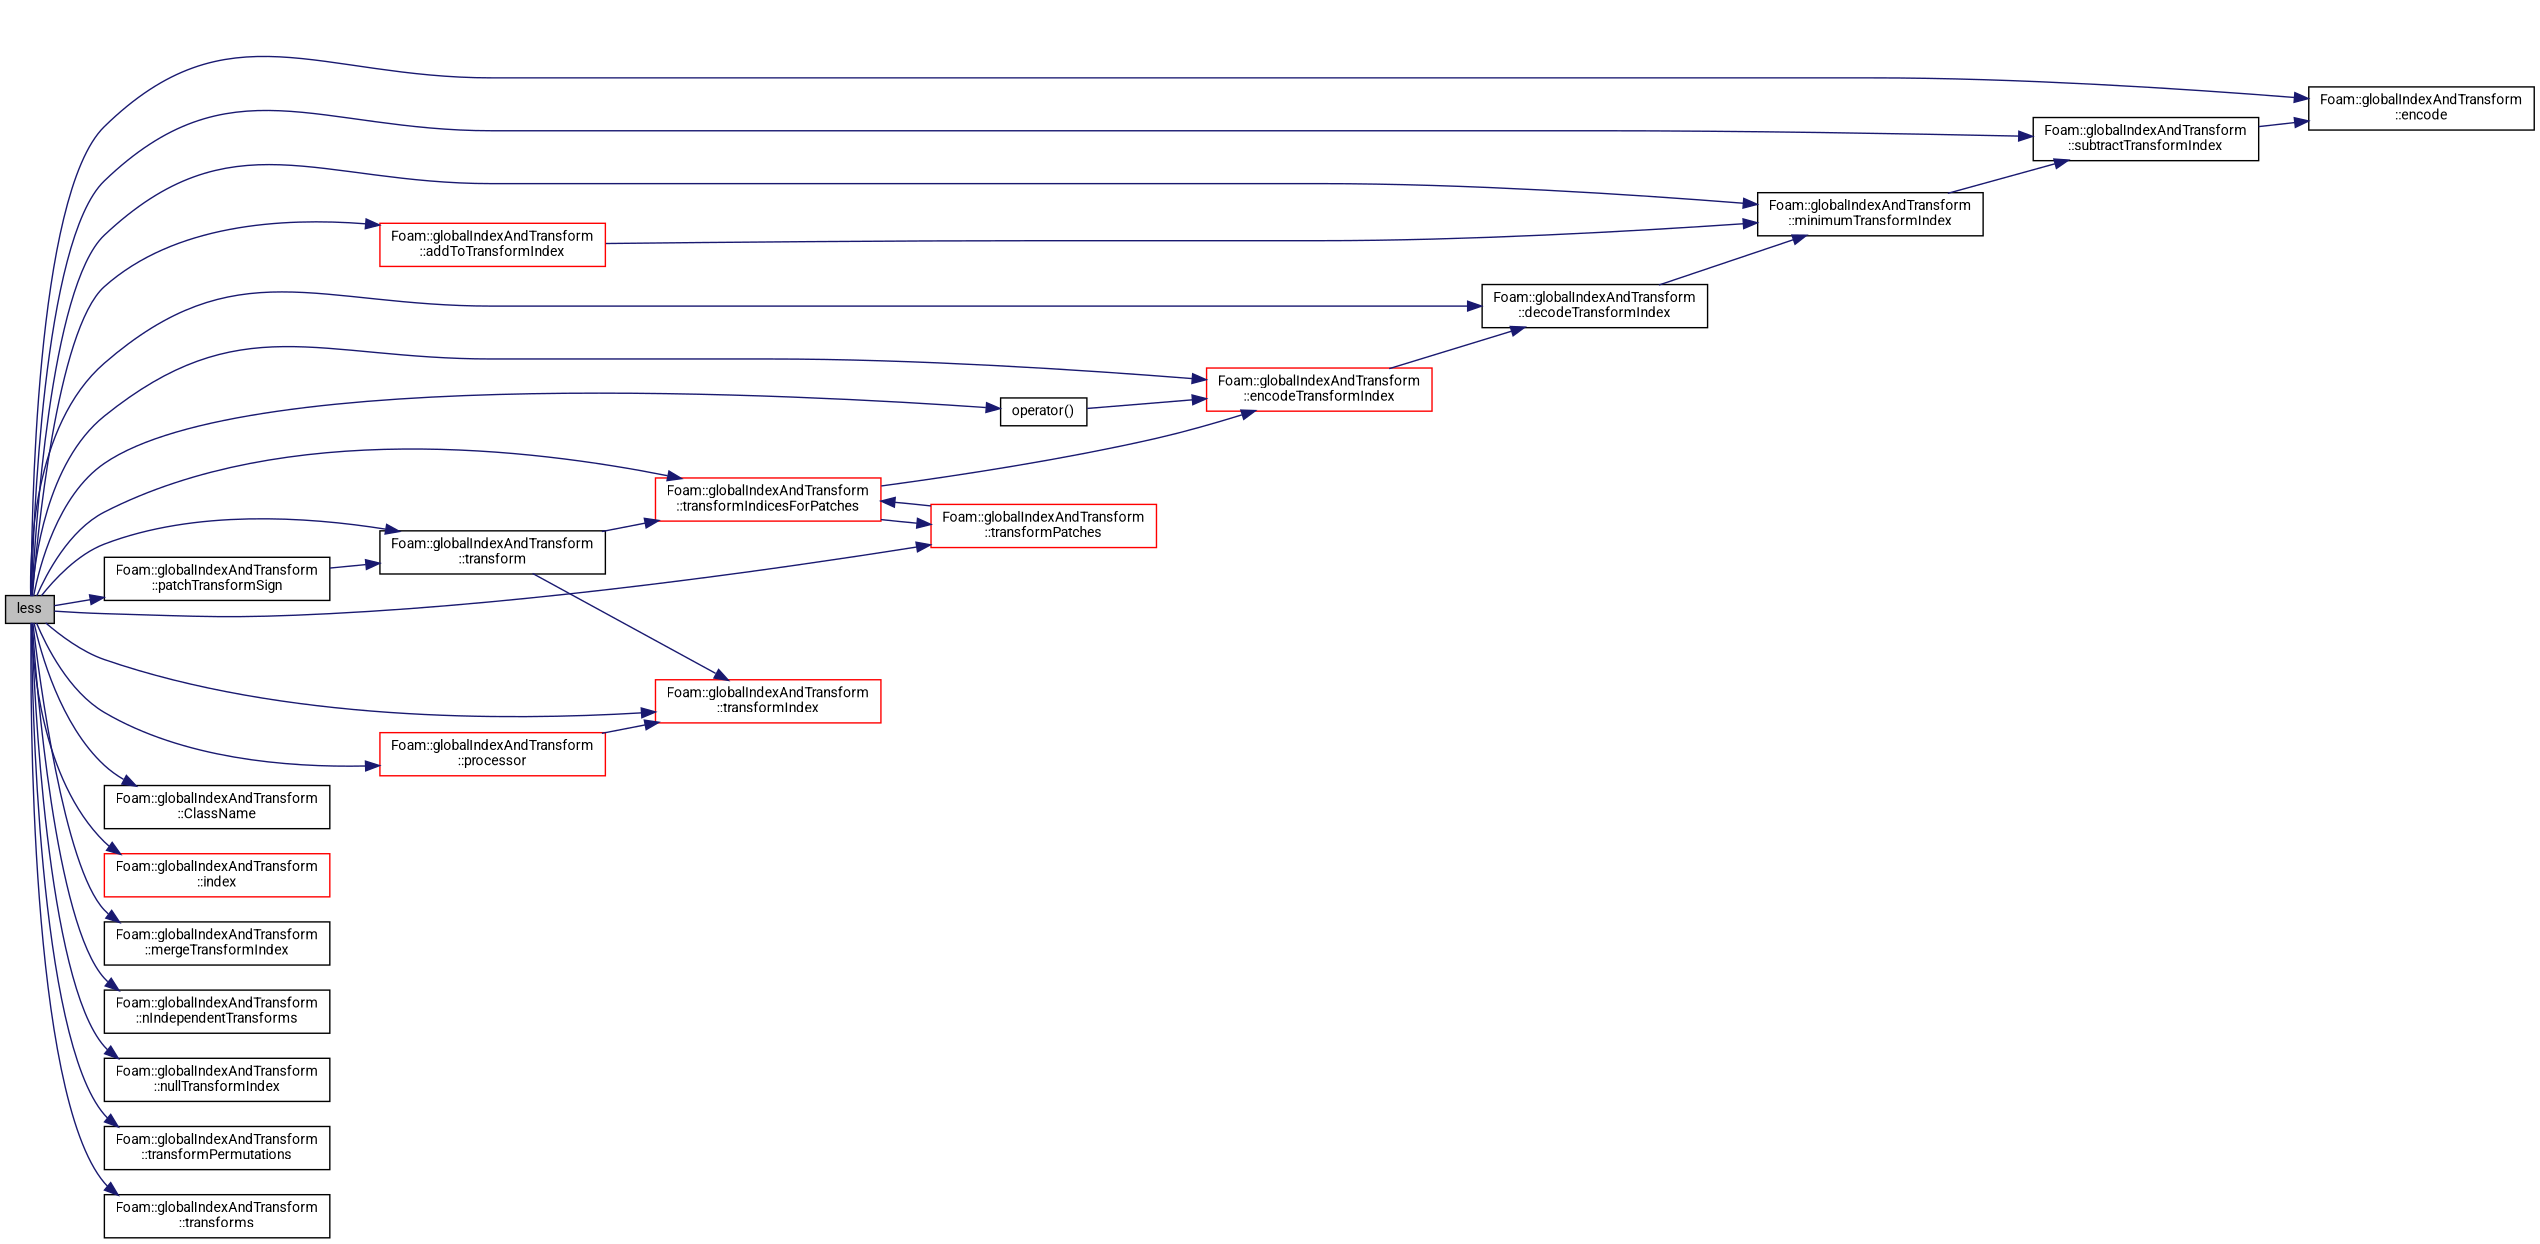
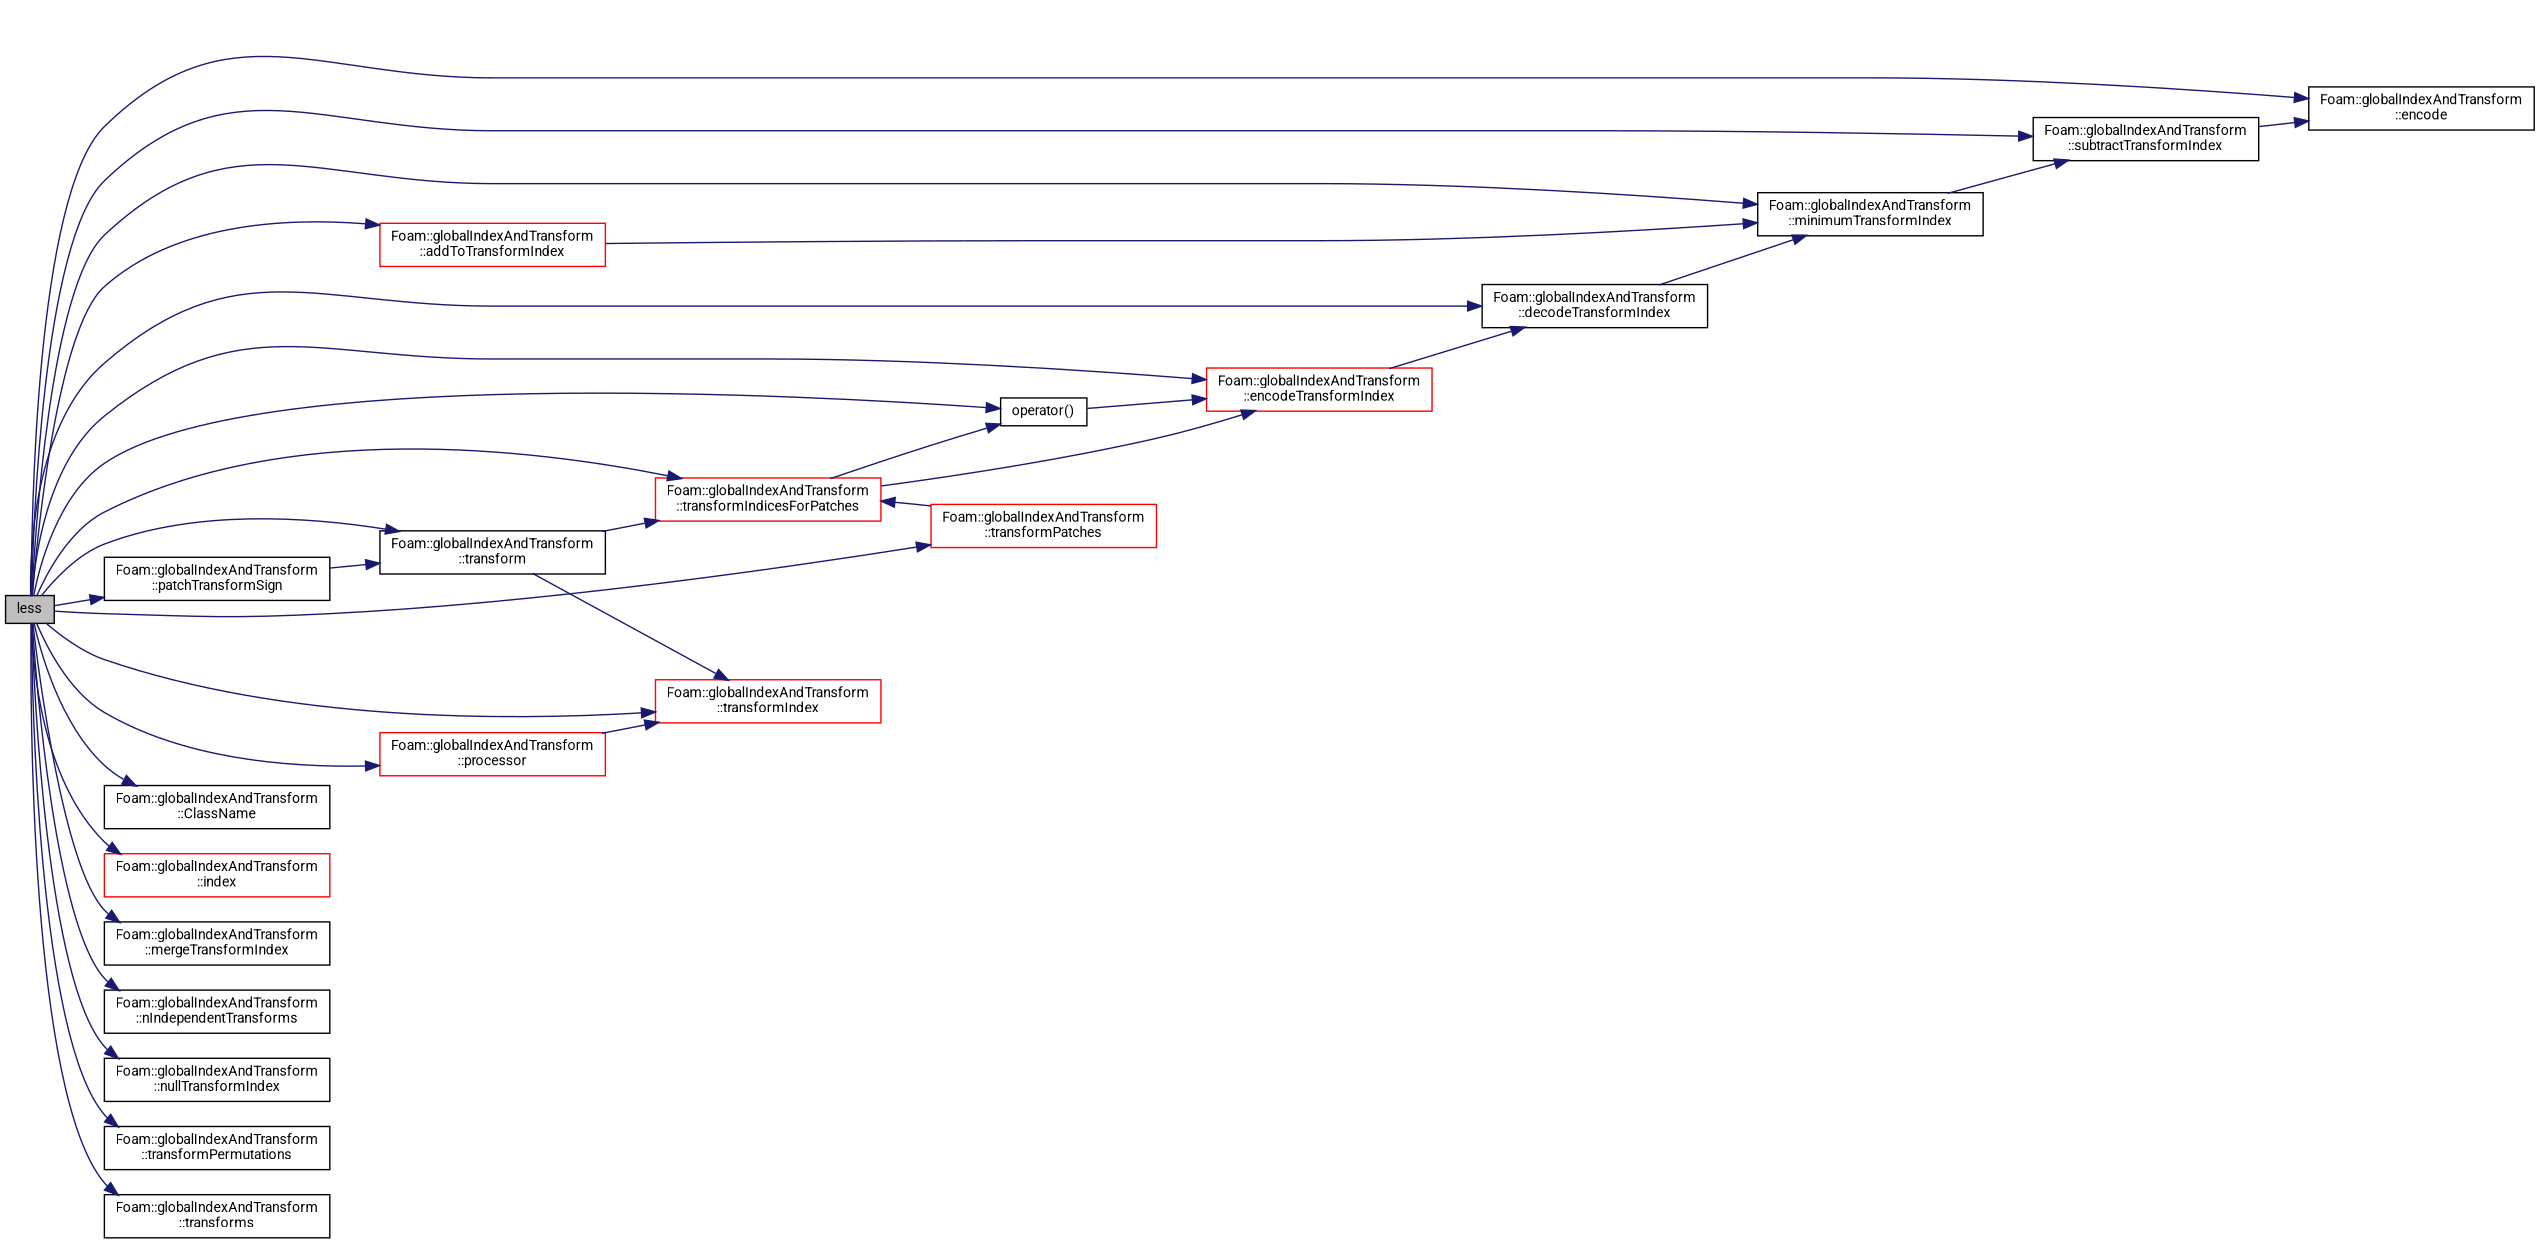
edge "Foam::globalIndexAndTransform ::transformIndicesForPatches" -> "Foam::globalIndexAndTransform ::transformPatches": now "Foam::globalIndexAndTransform ::transformIndicesForPatches" -> "operator()"
